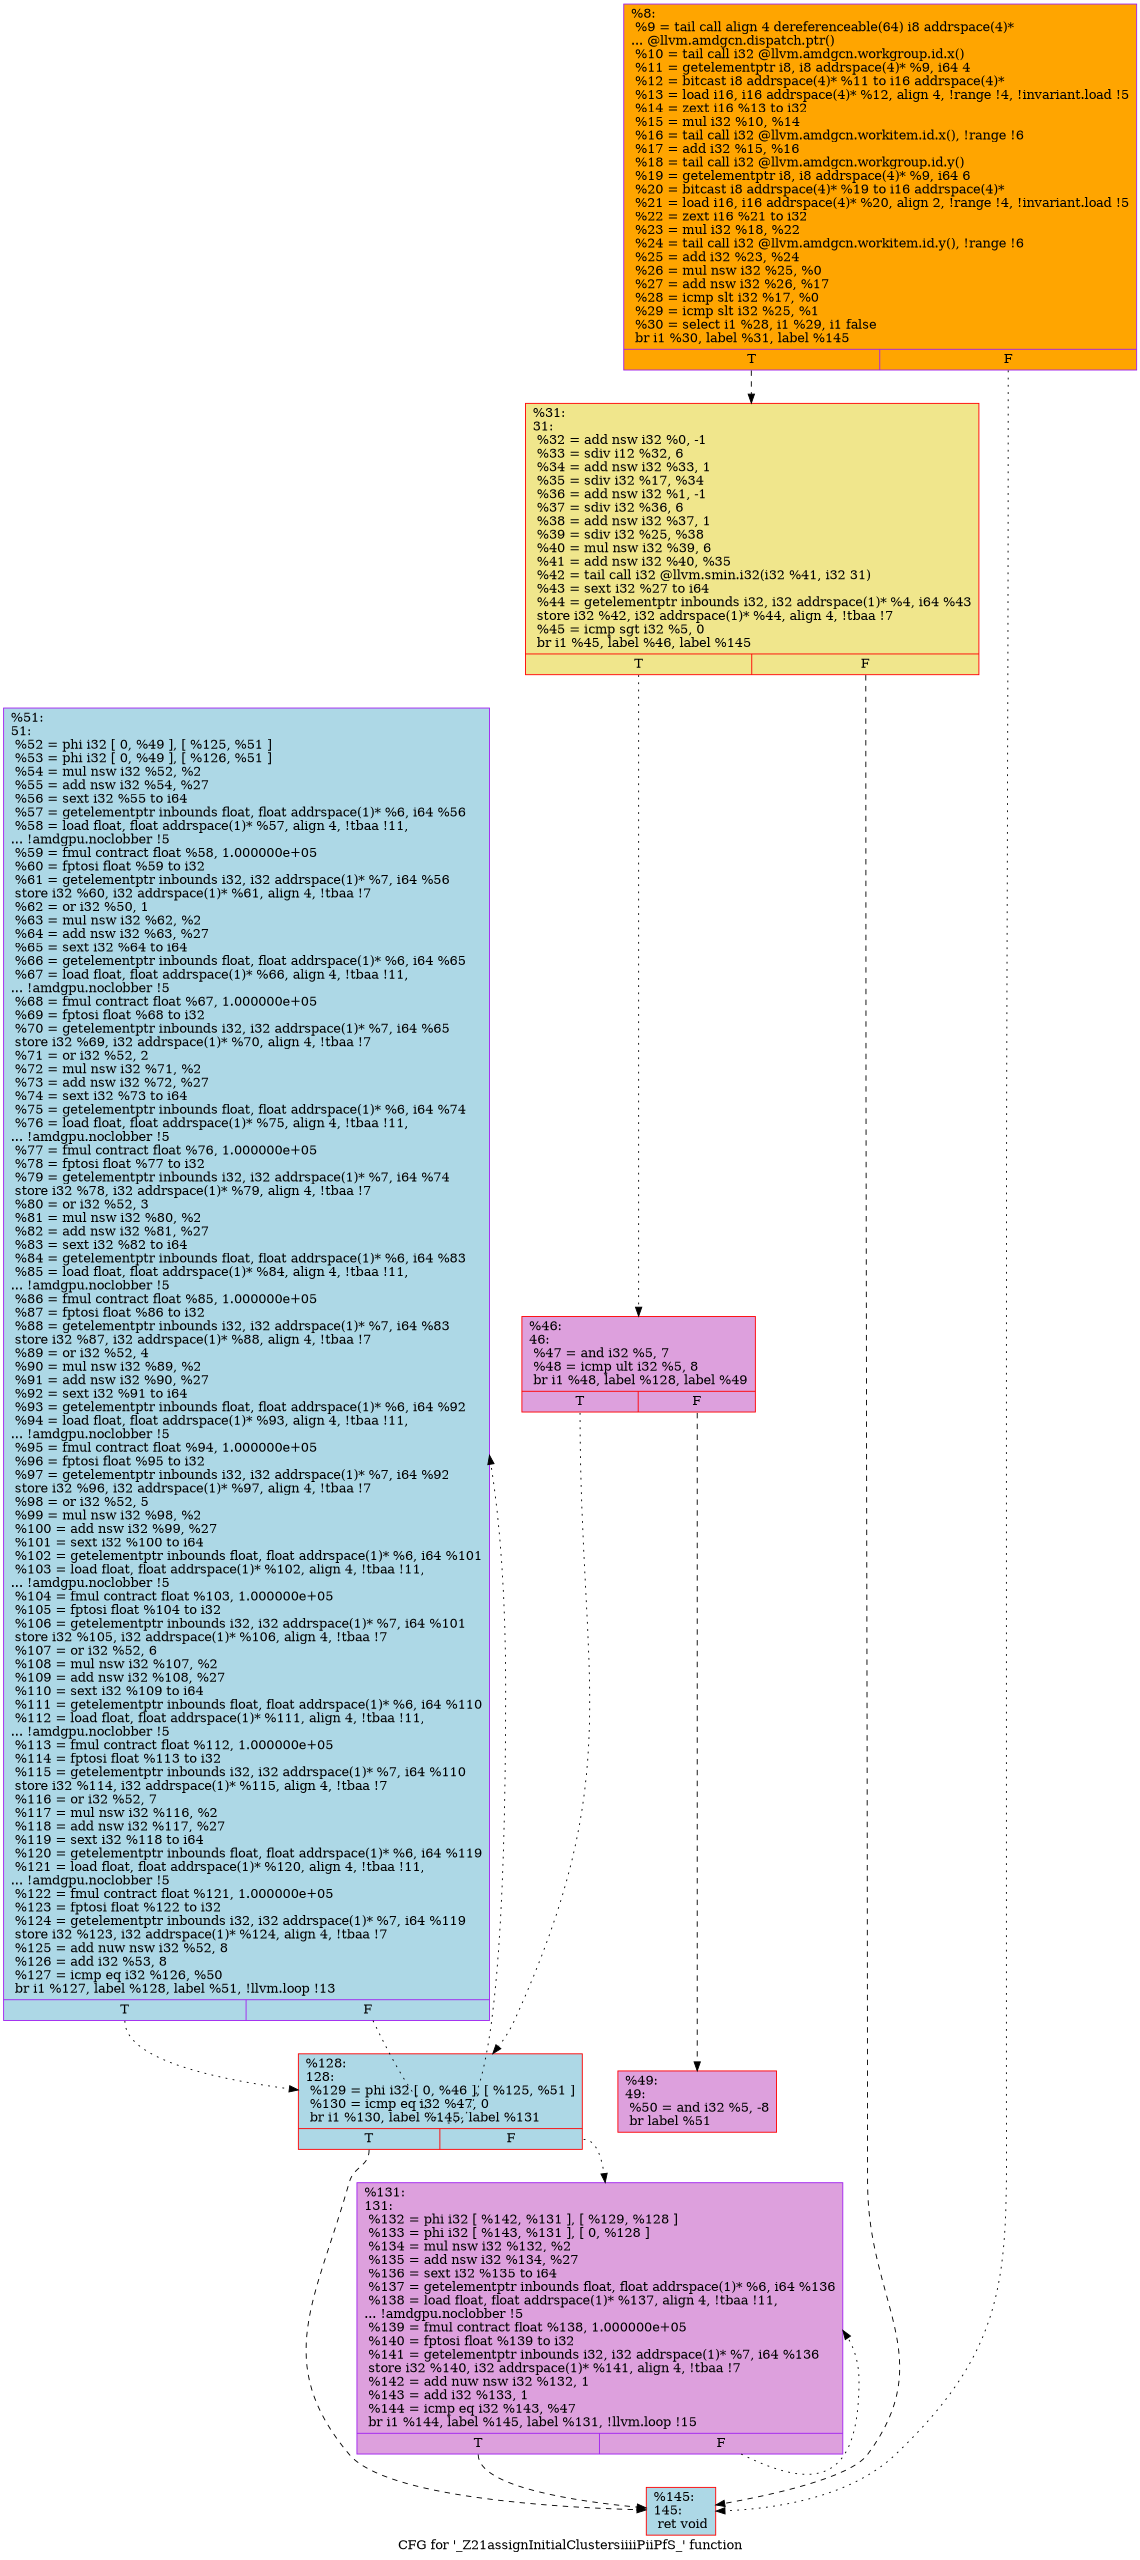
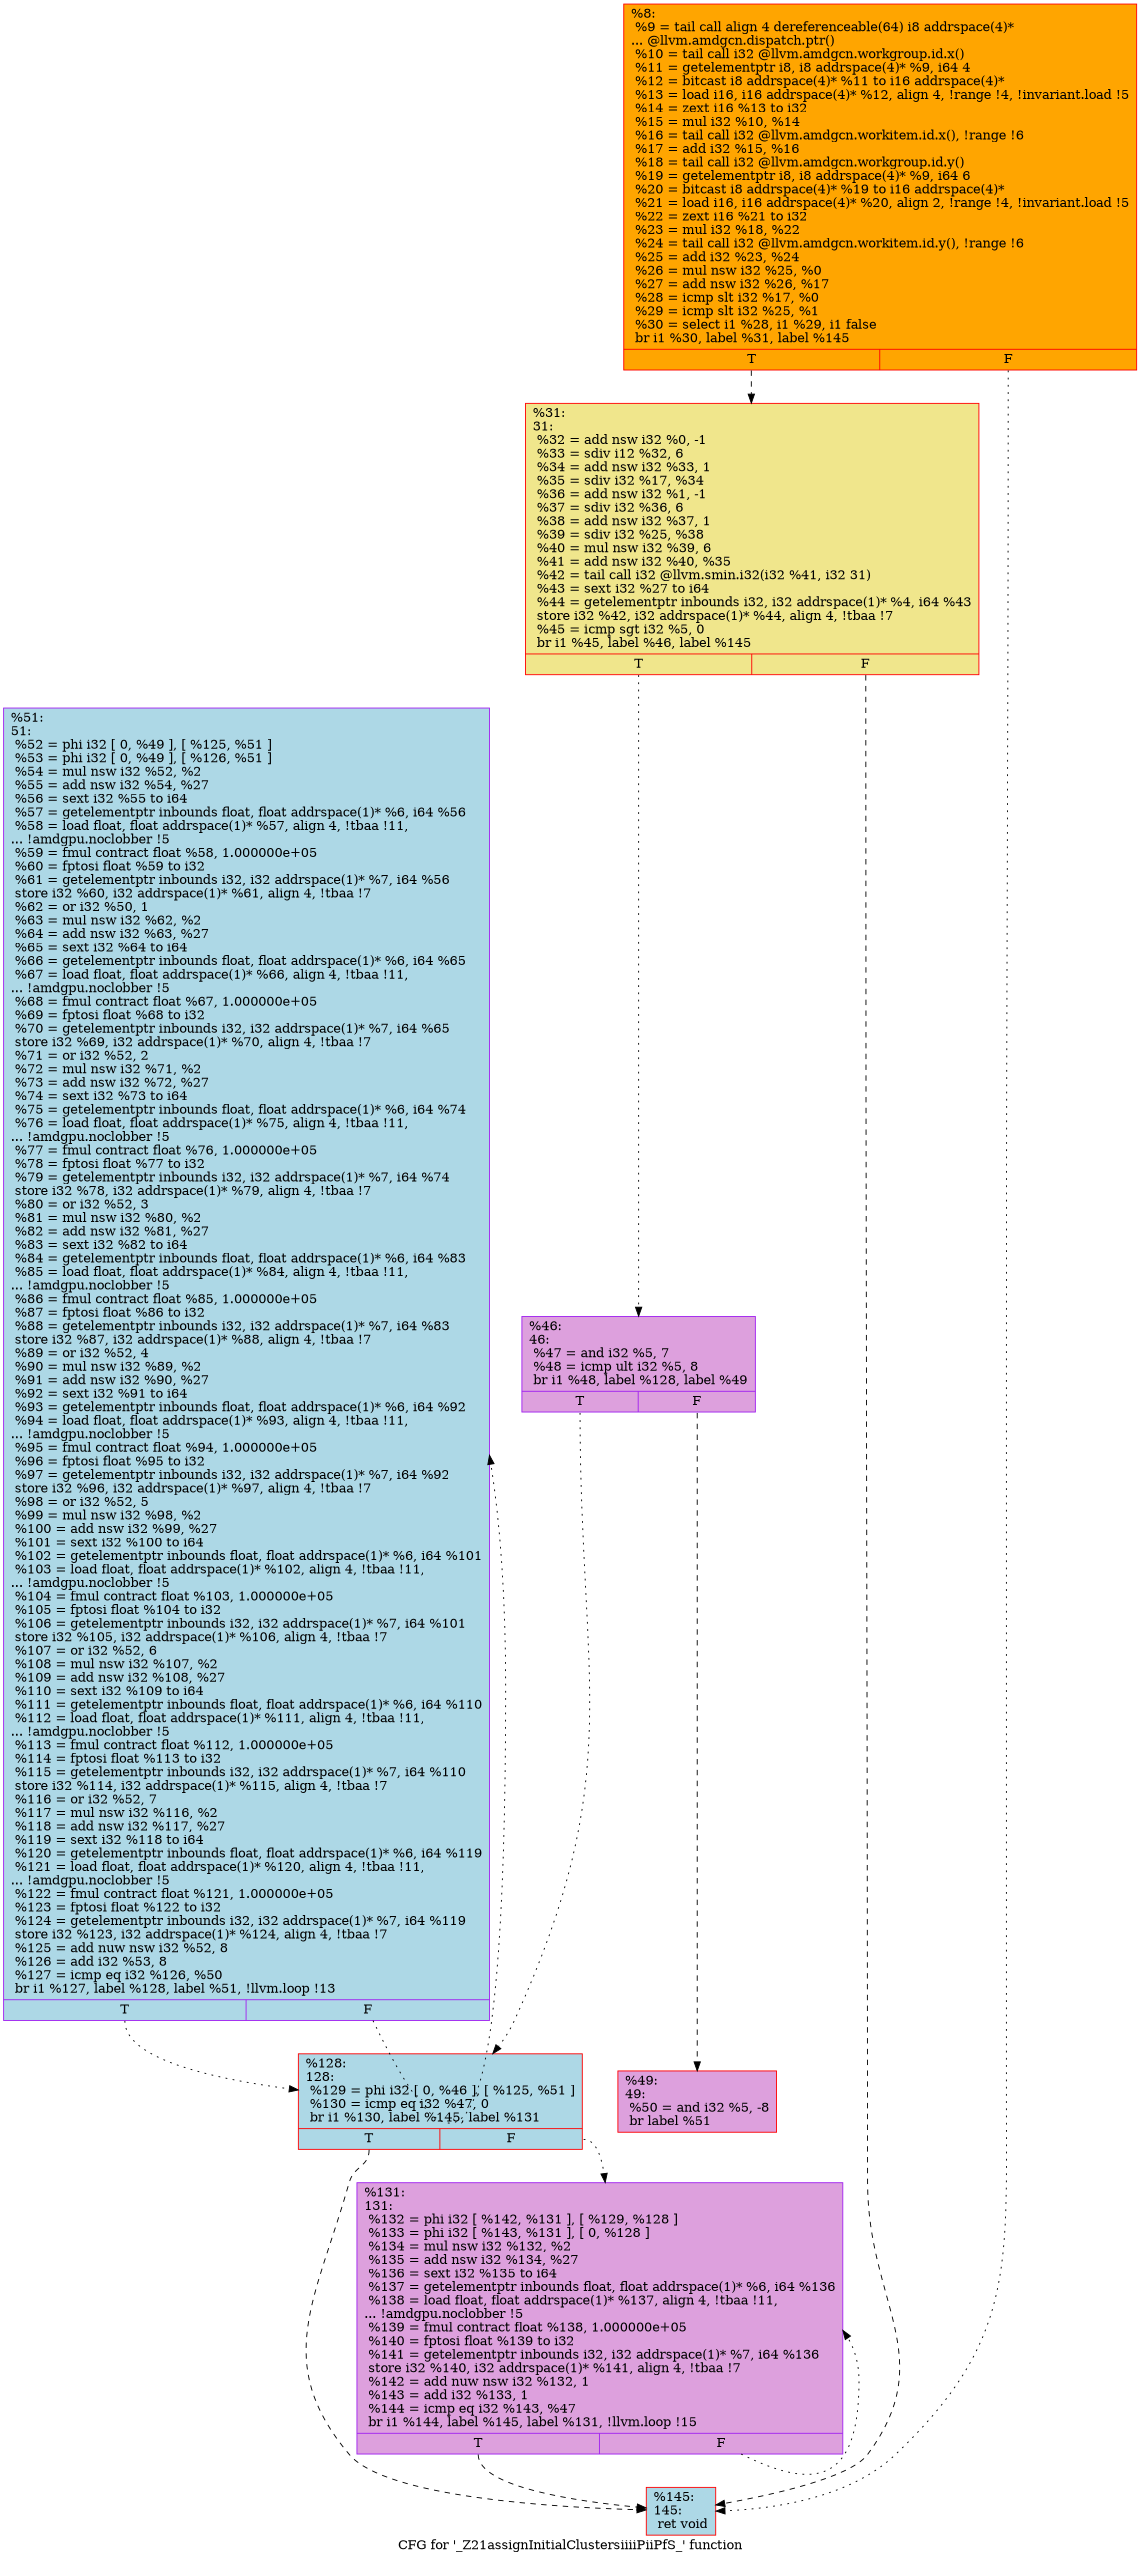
node "%8:": color purple -> red
node "%46:": color red -> purple
